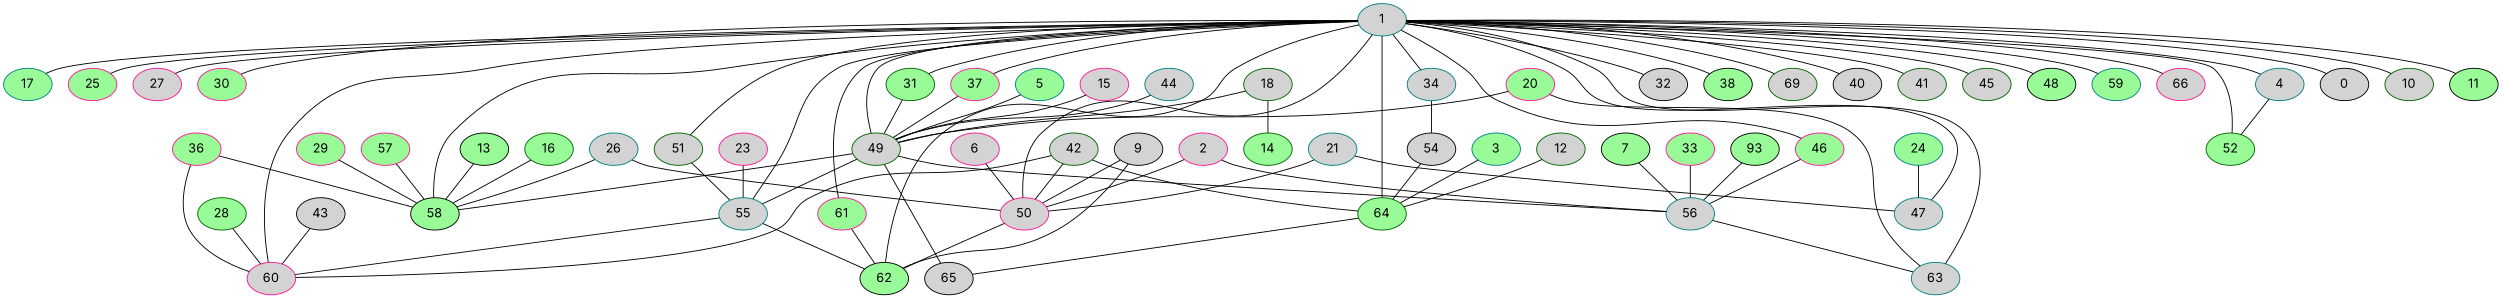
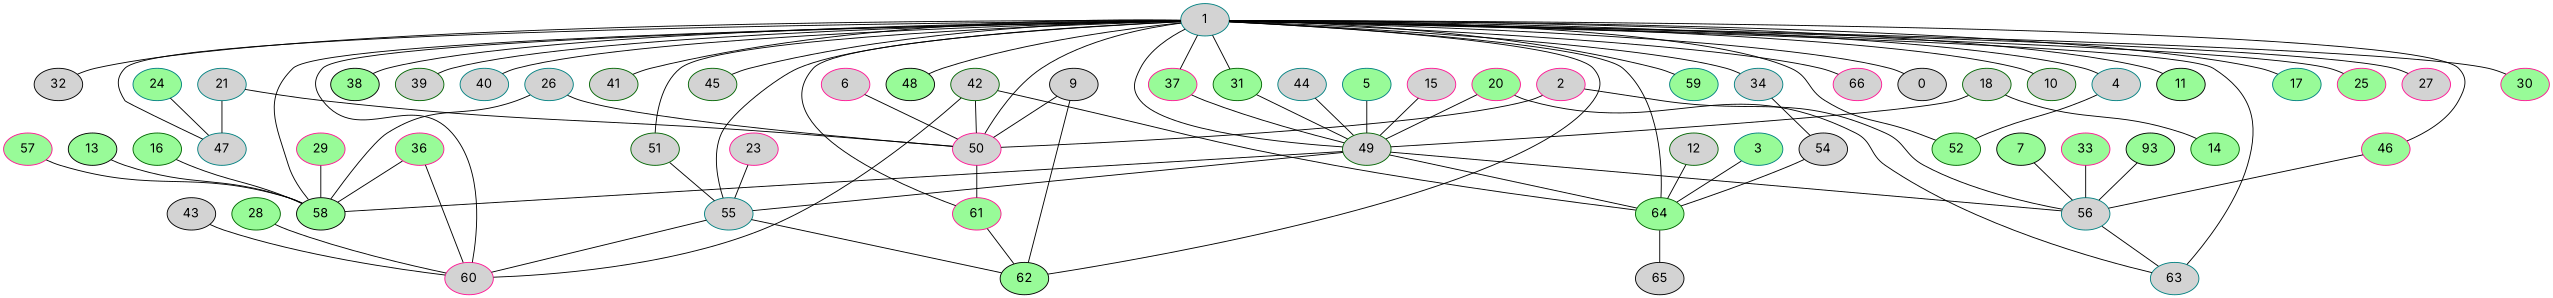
node "69": label "69" -> "39"
node "40": color black -> teal
edge "49" -- "65": now "49" -- "64"
edge "50" -- "62": now "50" -- "61"
